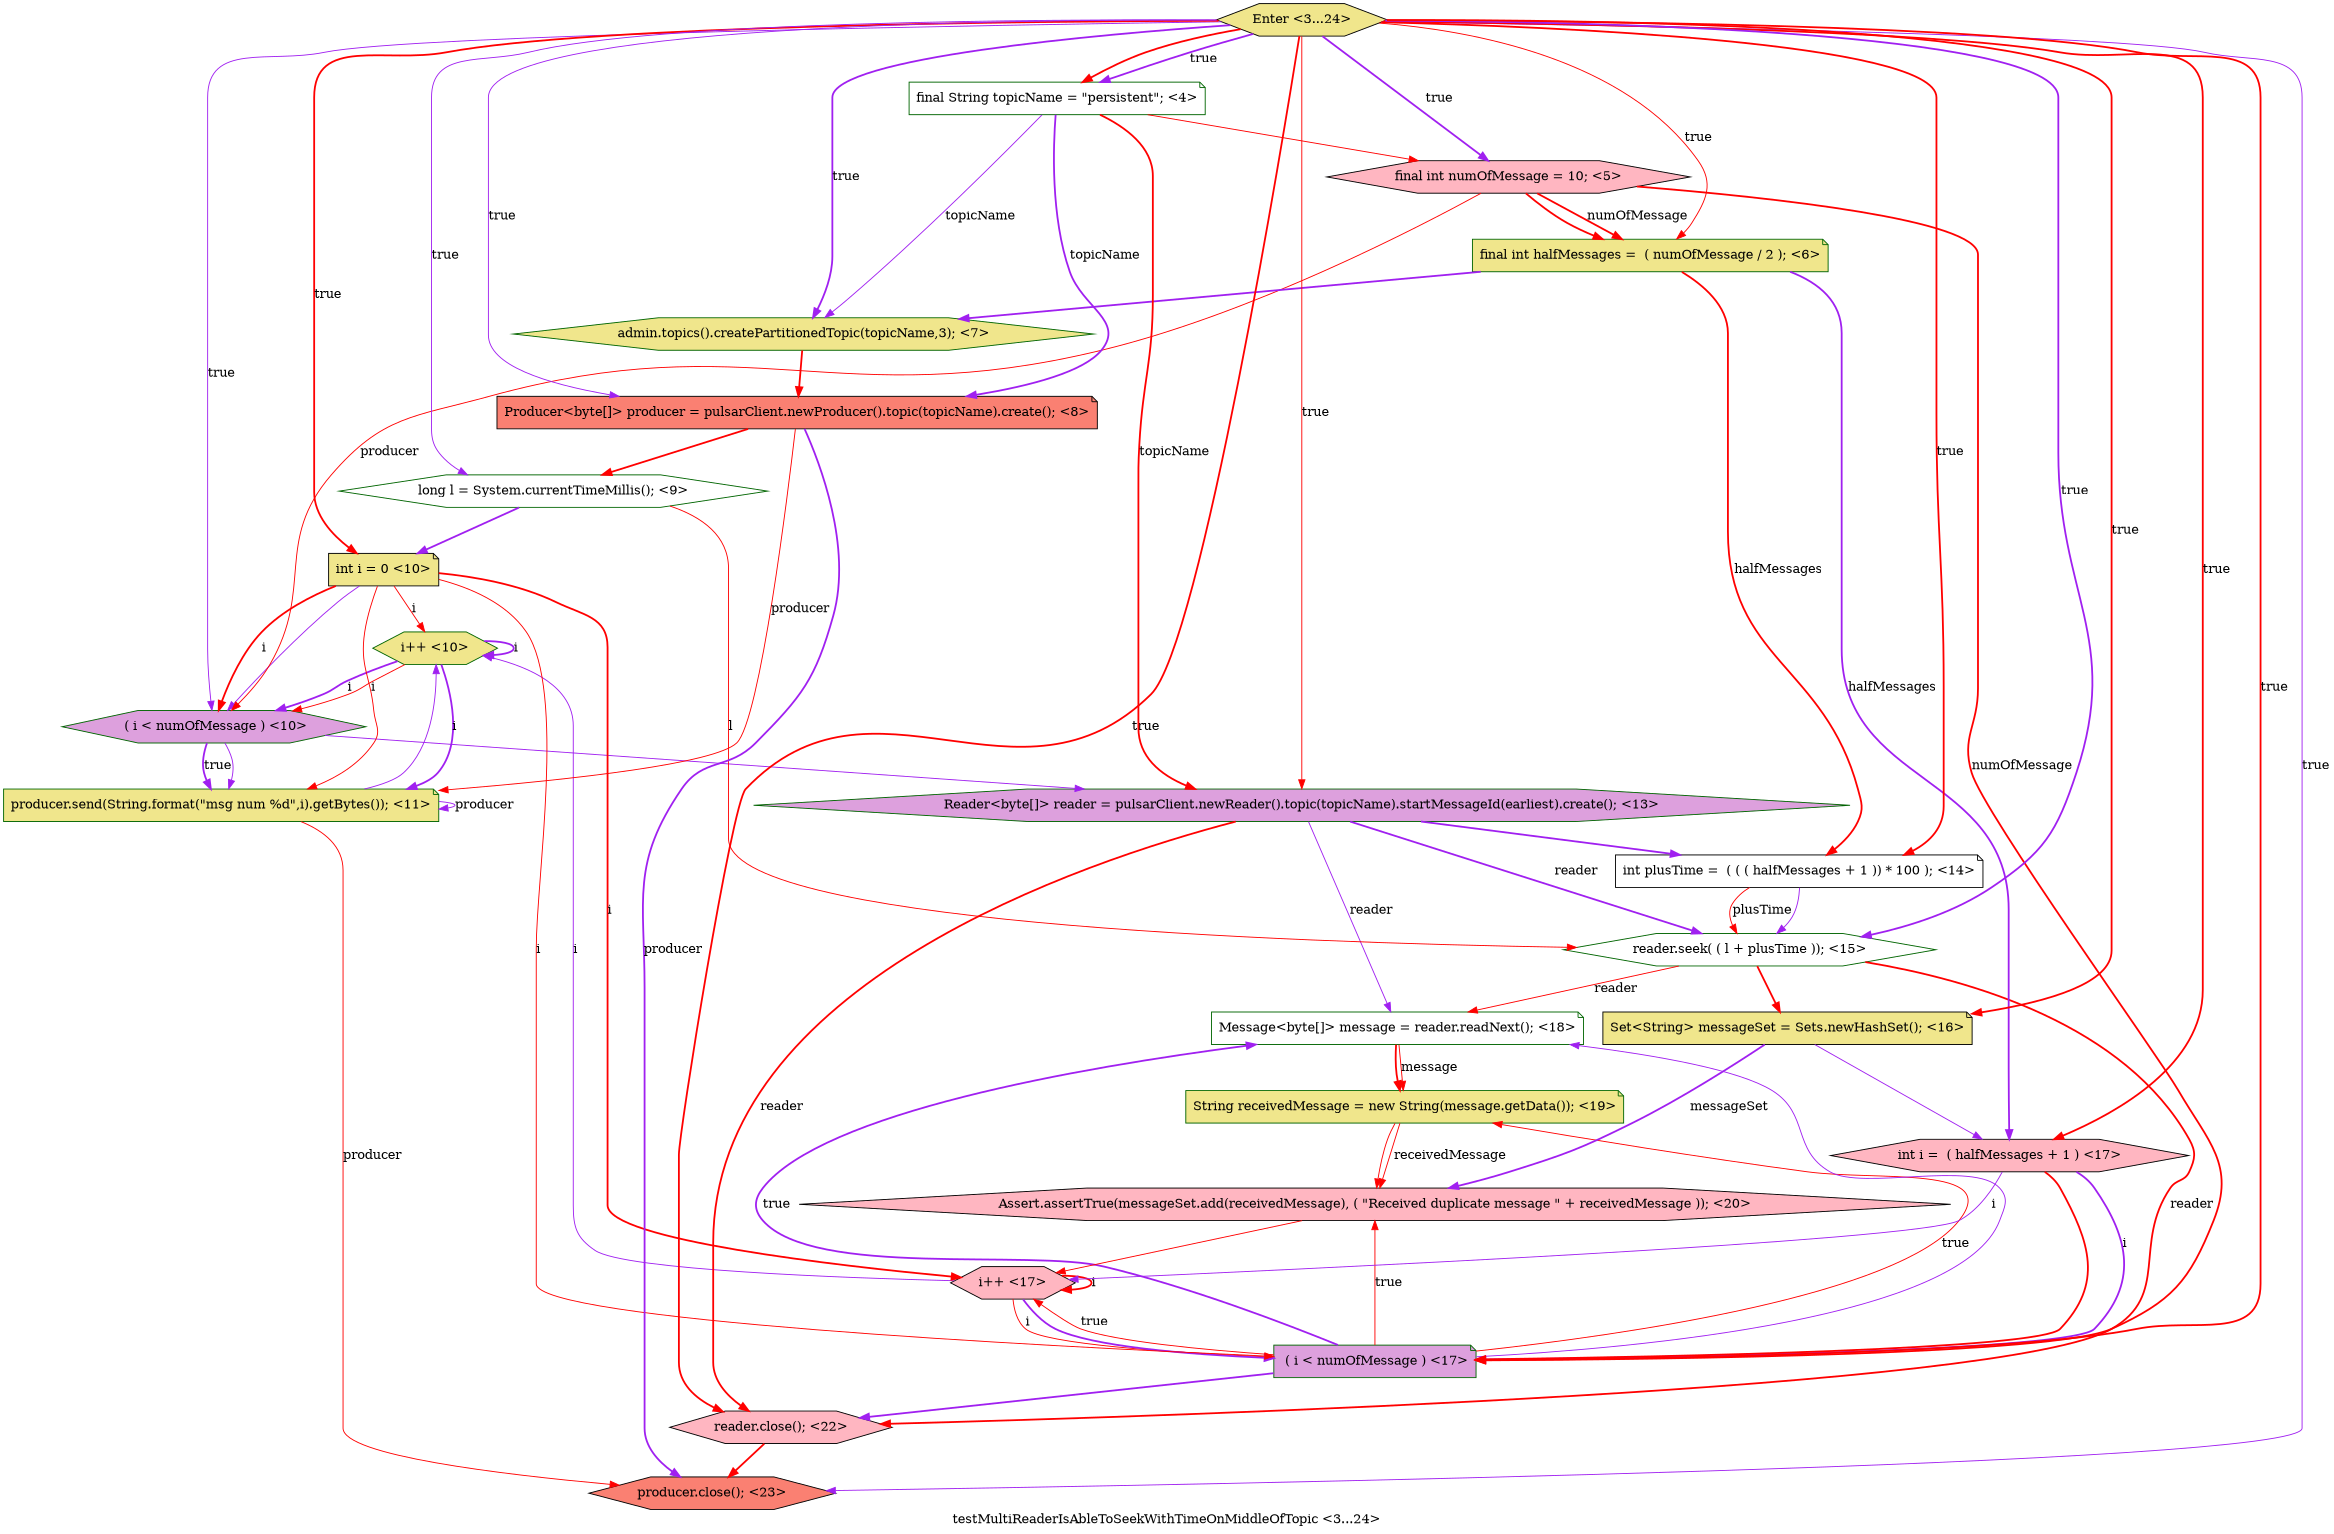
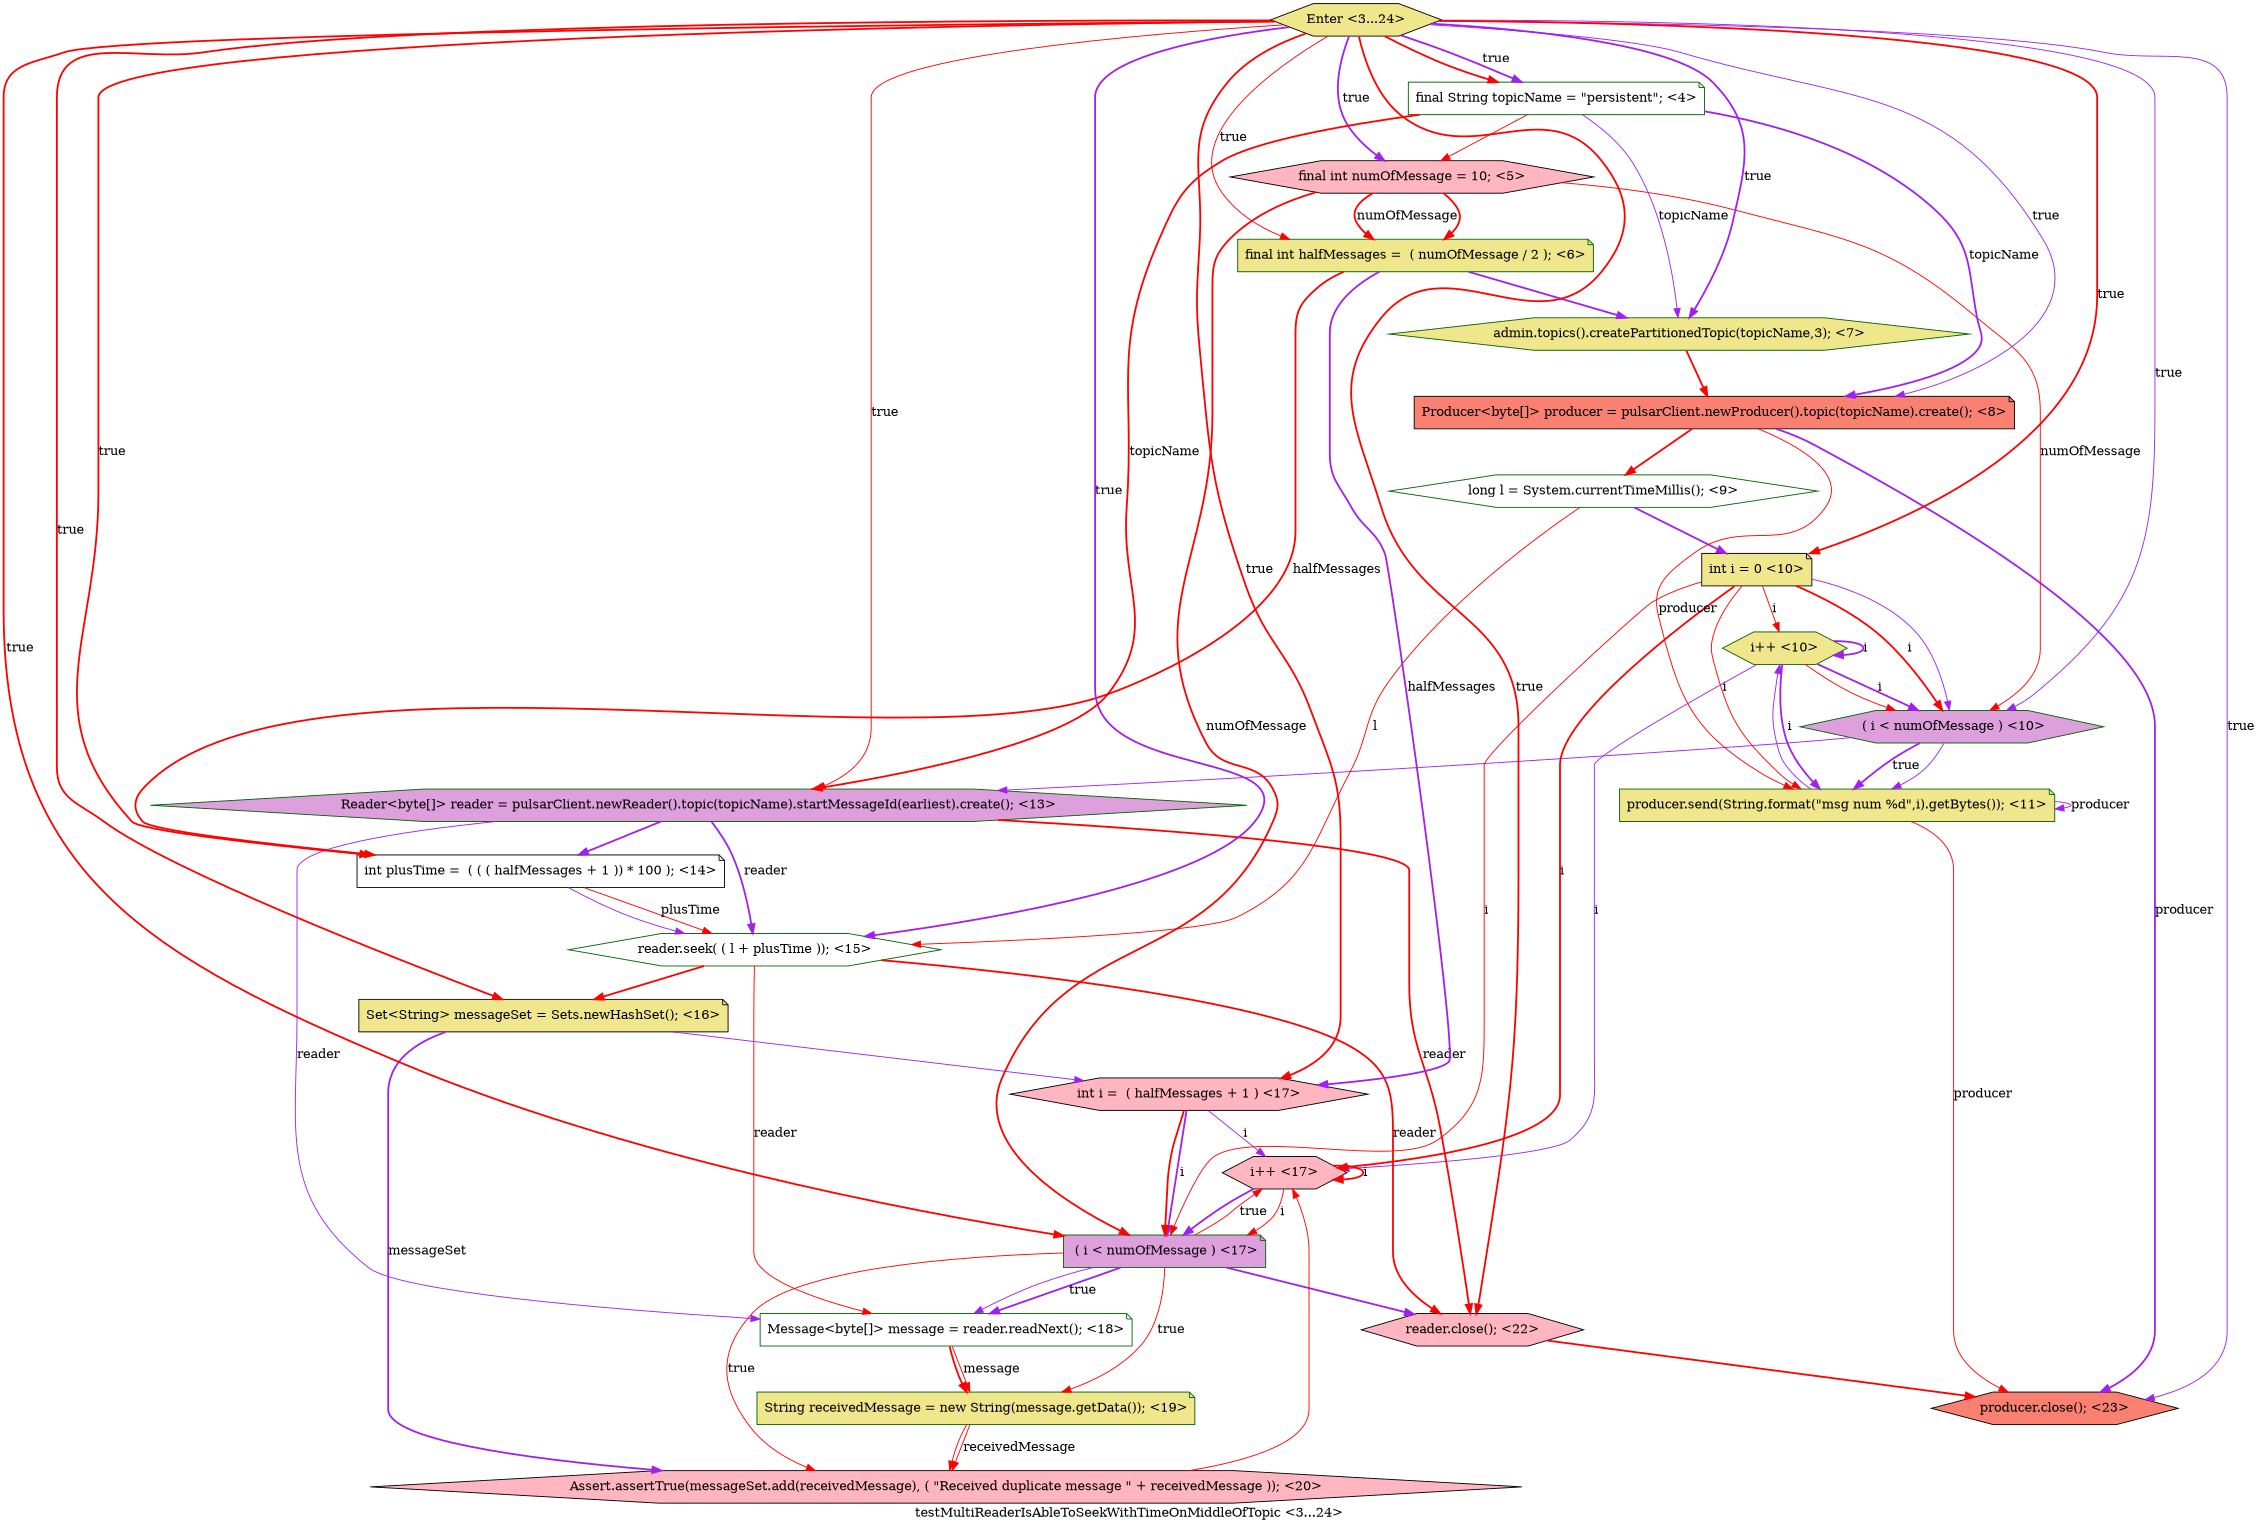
edge "Enter <3...24>" -> "long l = System.currentTimeMillis(); <9>": removed, label "true"
edge "final int numOfMessage = 10; <5>" -> "( i < numOfMessage ) <10>": label "producer" -> "numOfMessage"
edge "i++ <17>" -> "i++ <10>": reversed
